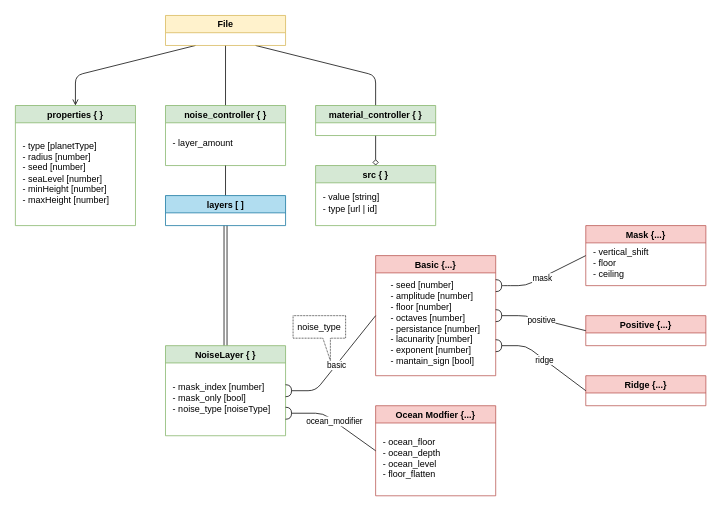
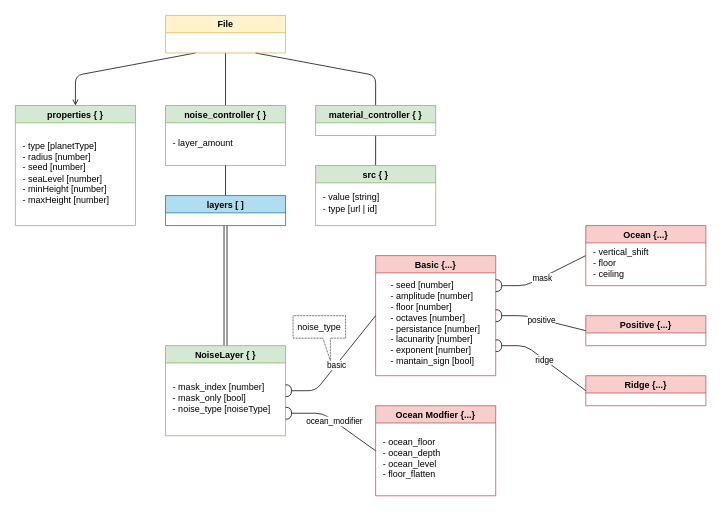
node "File": size 120x30 -> 120x38
edge "material_controller { }" -> "src { }": arrowhead diamond -> none
node "Mask {...}": label "Mask {...}" -> "Ocean {...}"
